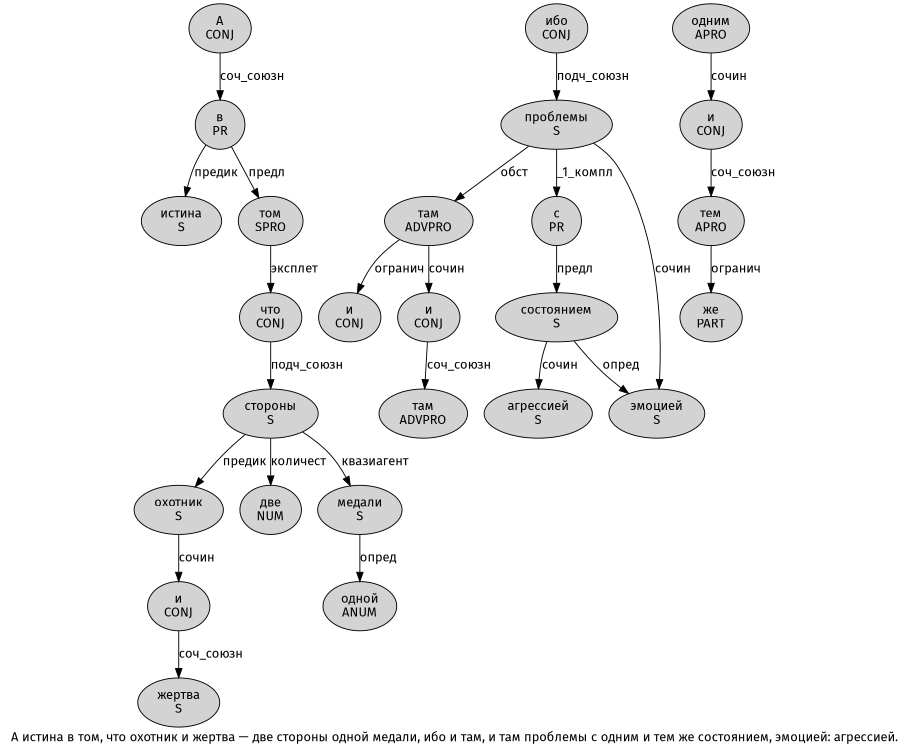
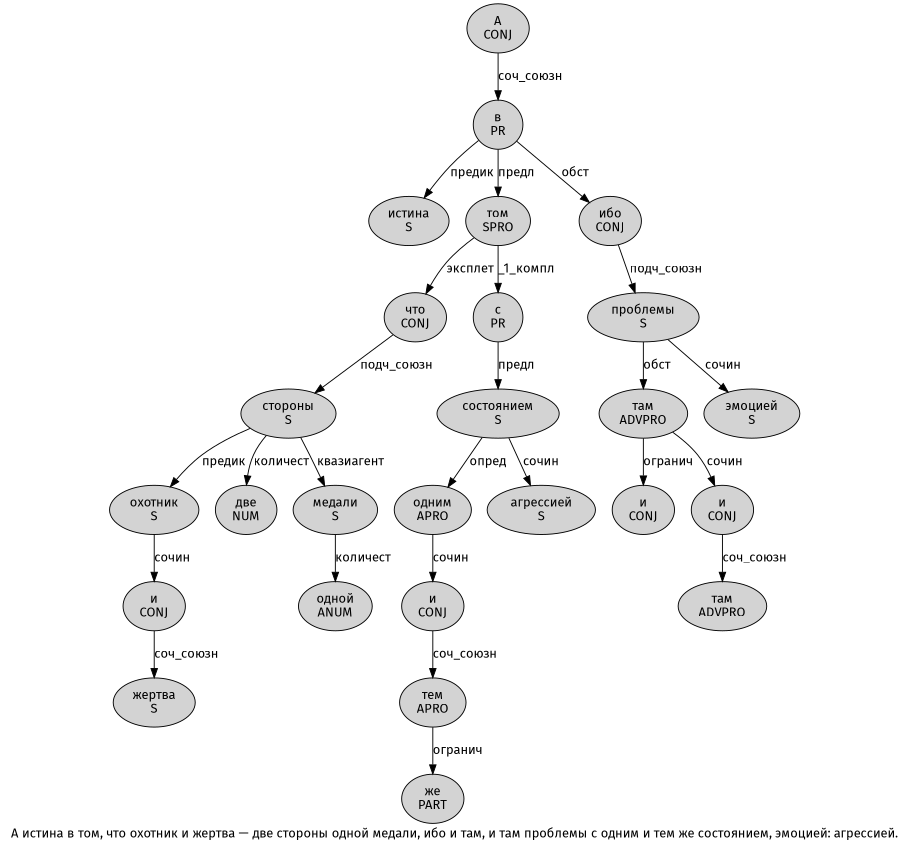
edge "проблемы S" -> "с PR": now "том SPRO" -> "с PR"
edge "в PR" -> "ибо CONJ": added, label "обст"
edge "состоянием S" -> "эмоцией S": now "состоянием S" -> "одним APRO"
edge "медали S" -> "одной ANUM": label "опред" -> "количест"
